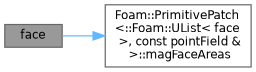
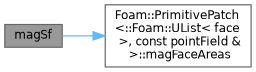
node "face": label "face" -> "magSf"
